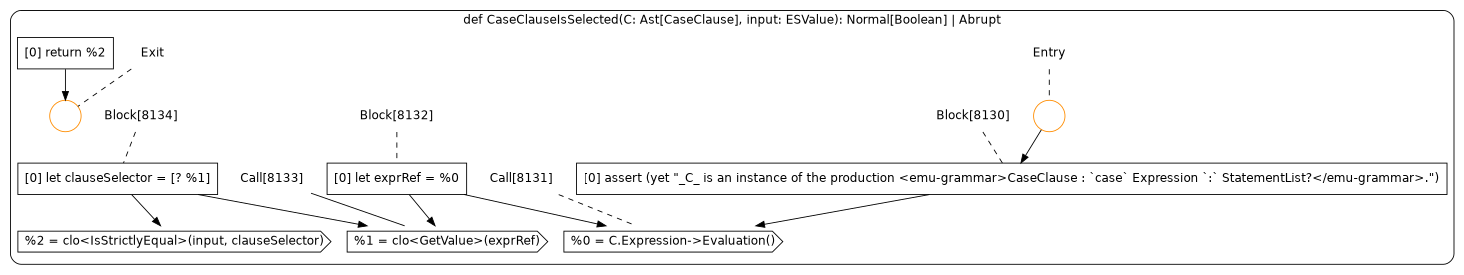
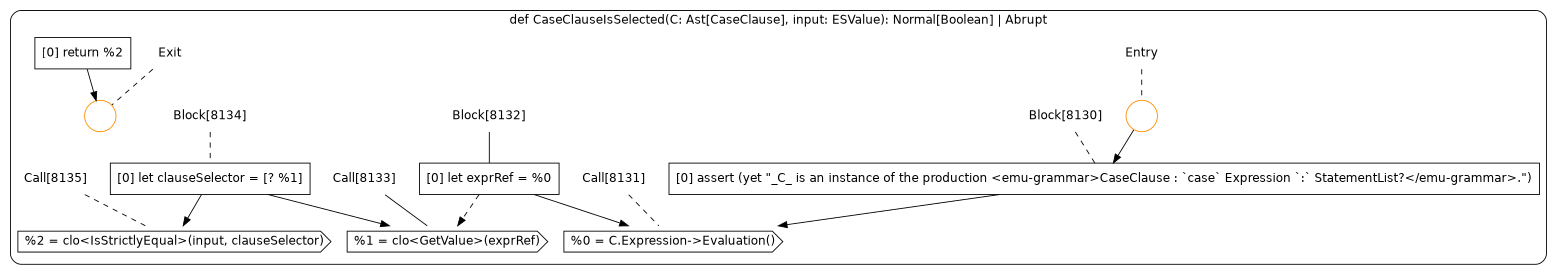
edge "Block[8132]" -- "[0] let exprRef = %0": style dashed -> solid
node "Call[8135]": added
edge "[0] let exprRef = %0" -> "%1 = clo<GetValue>(exprRef)": style solid -> dashed
